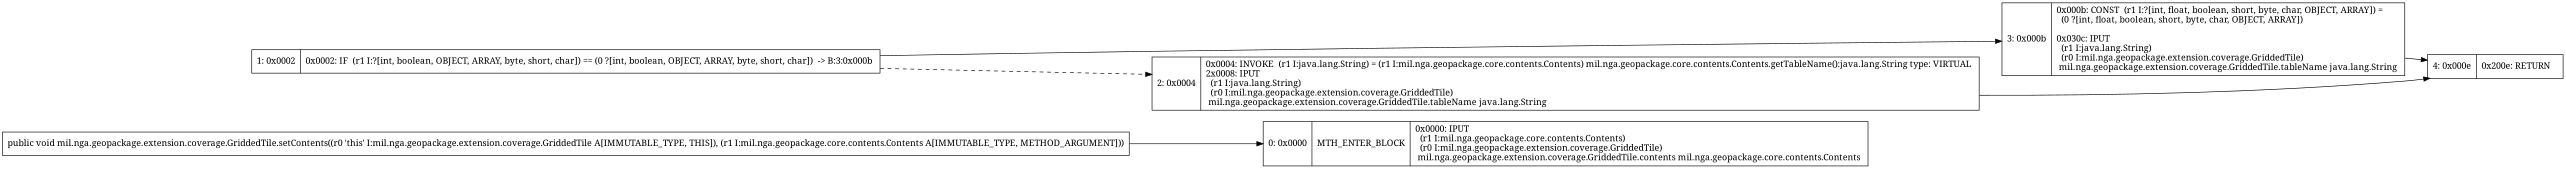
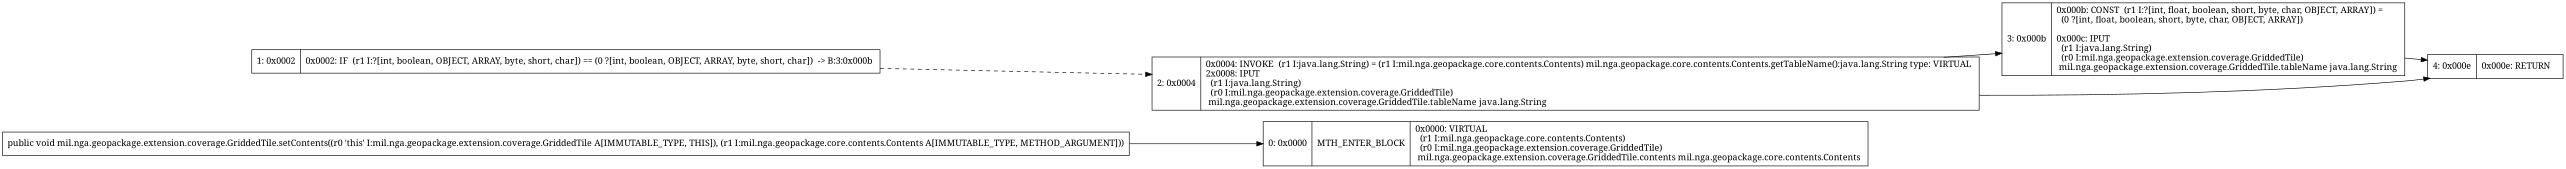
node "3: 0x000b": text "0x030c: IPUT" -> "0x000c: IPUT"
edge "1: 0x0002" -> "3: 0x000b": now "2: 0x0004" -> "3: 0x000b"
node "4: 0x000e": text "0x200e: RETURN" -> "0x000e: RETURN"
node "0: 0x0000": text "0x0000: IPUT" -> "0x0000: VIRTUAL"
